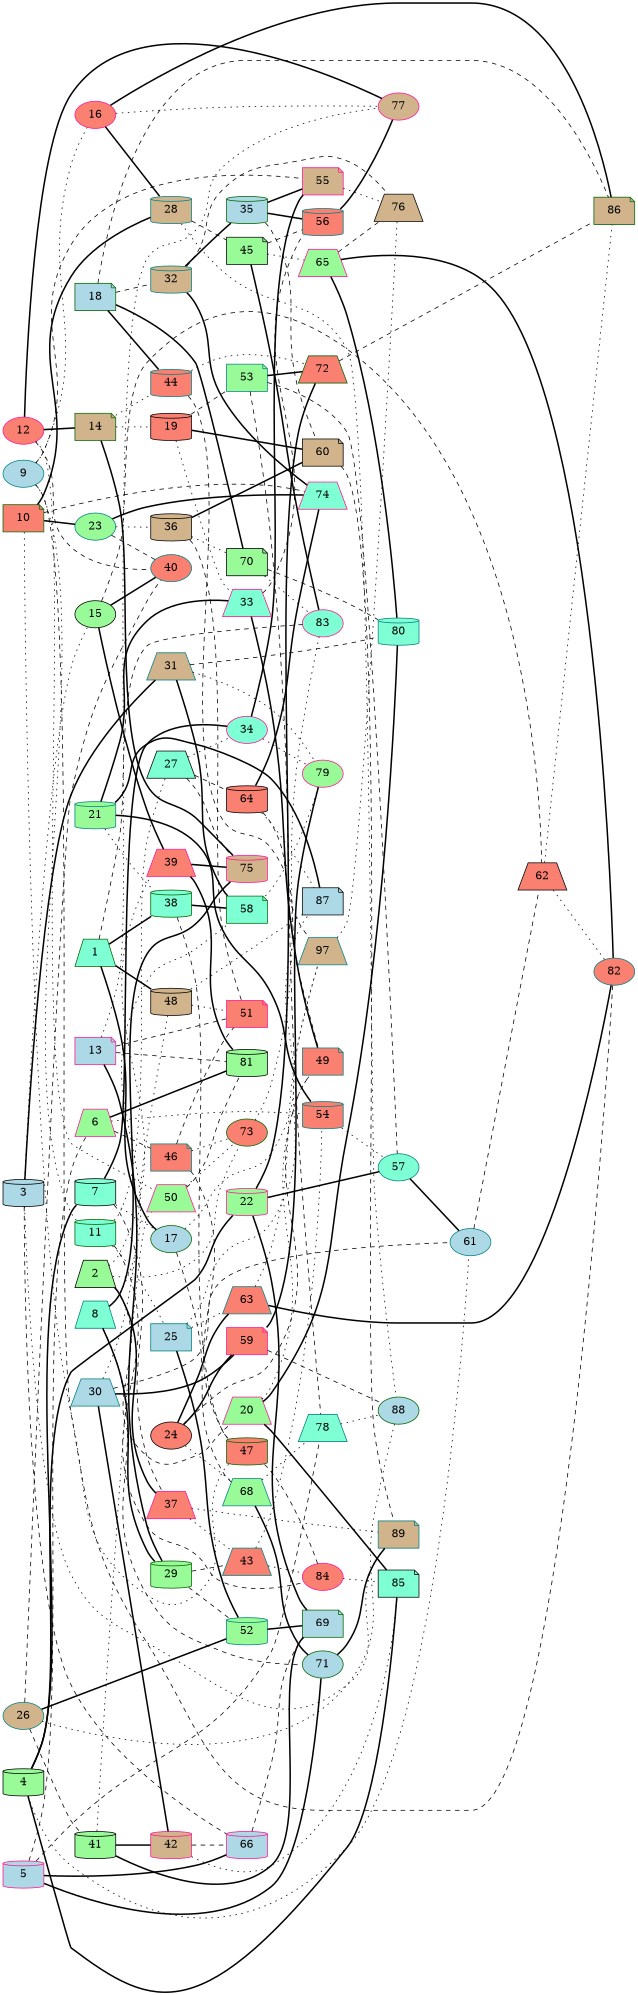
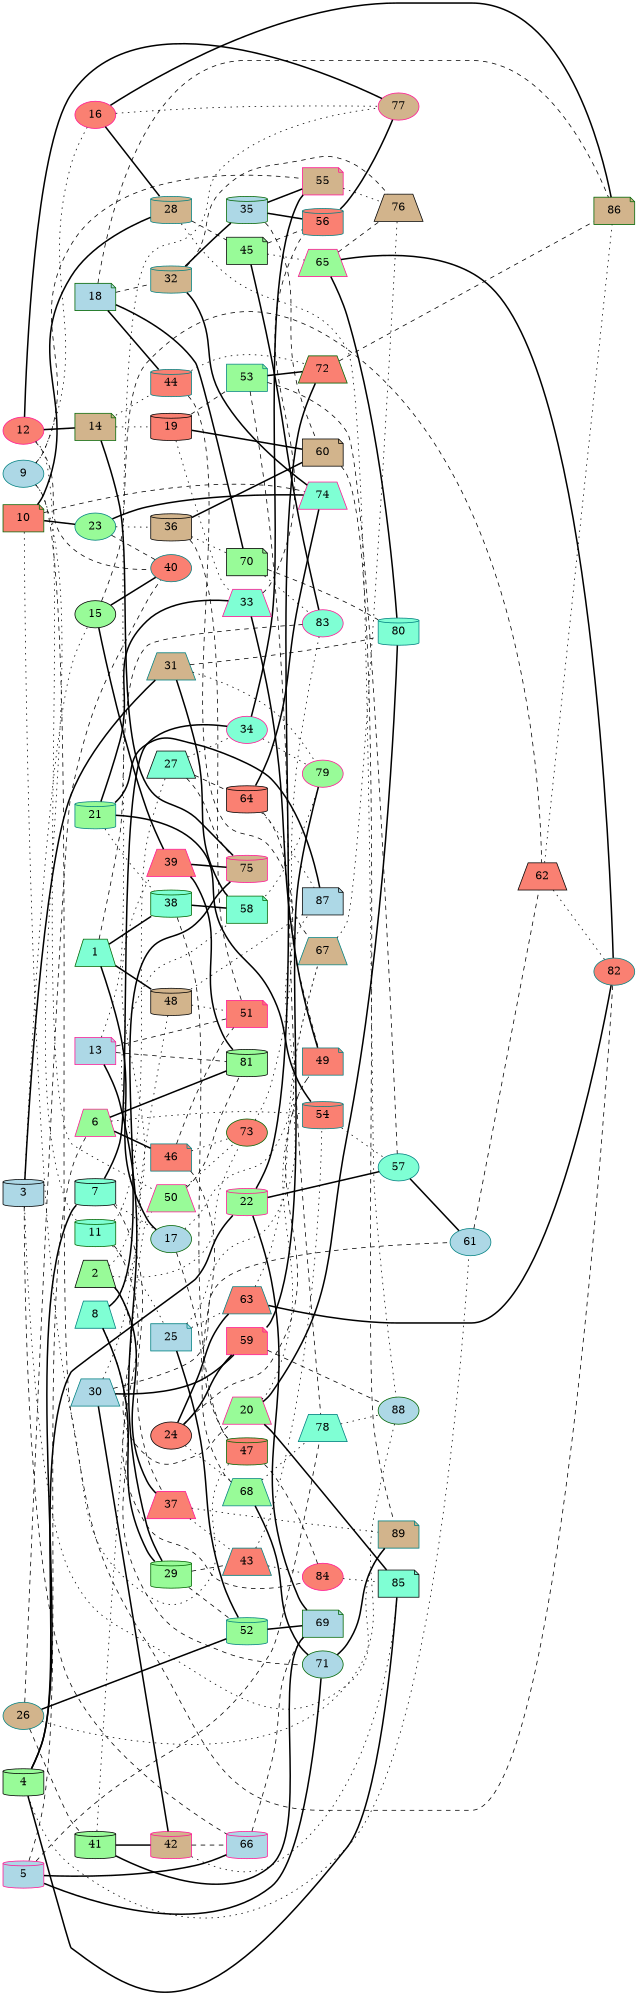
node "97": label "97" -> "67"
edge "6" -- "46": style dashed -> bold
